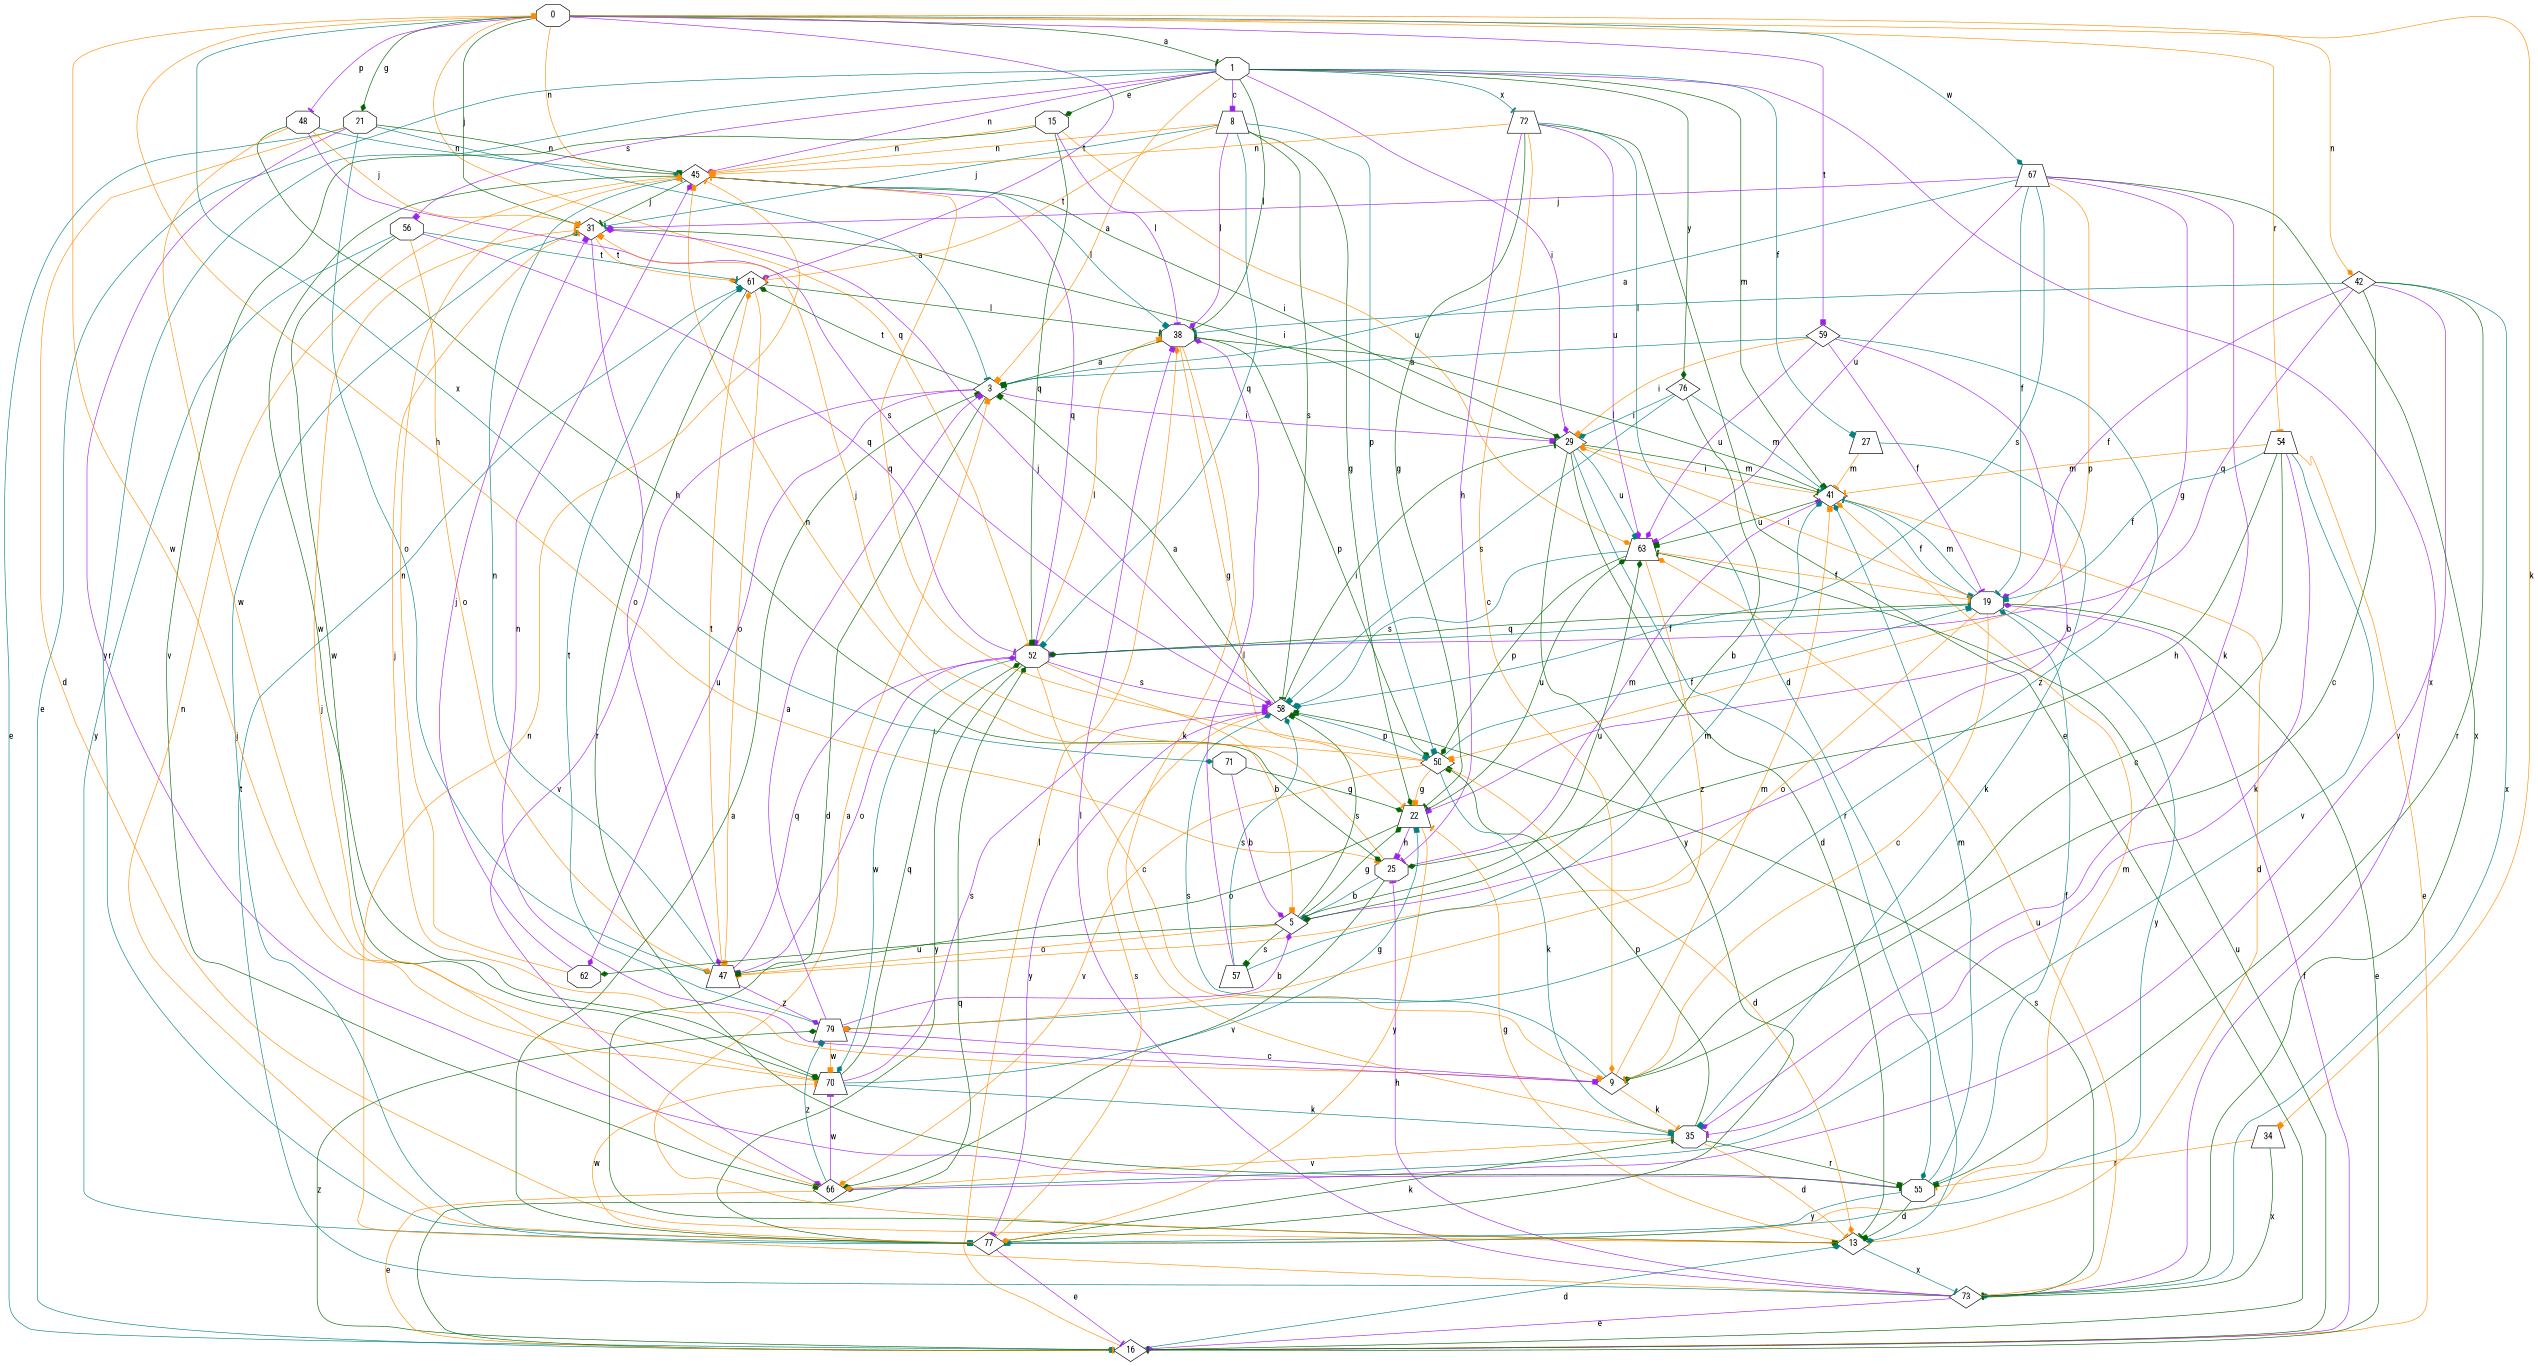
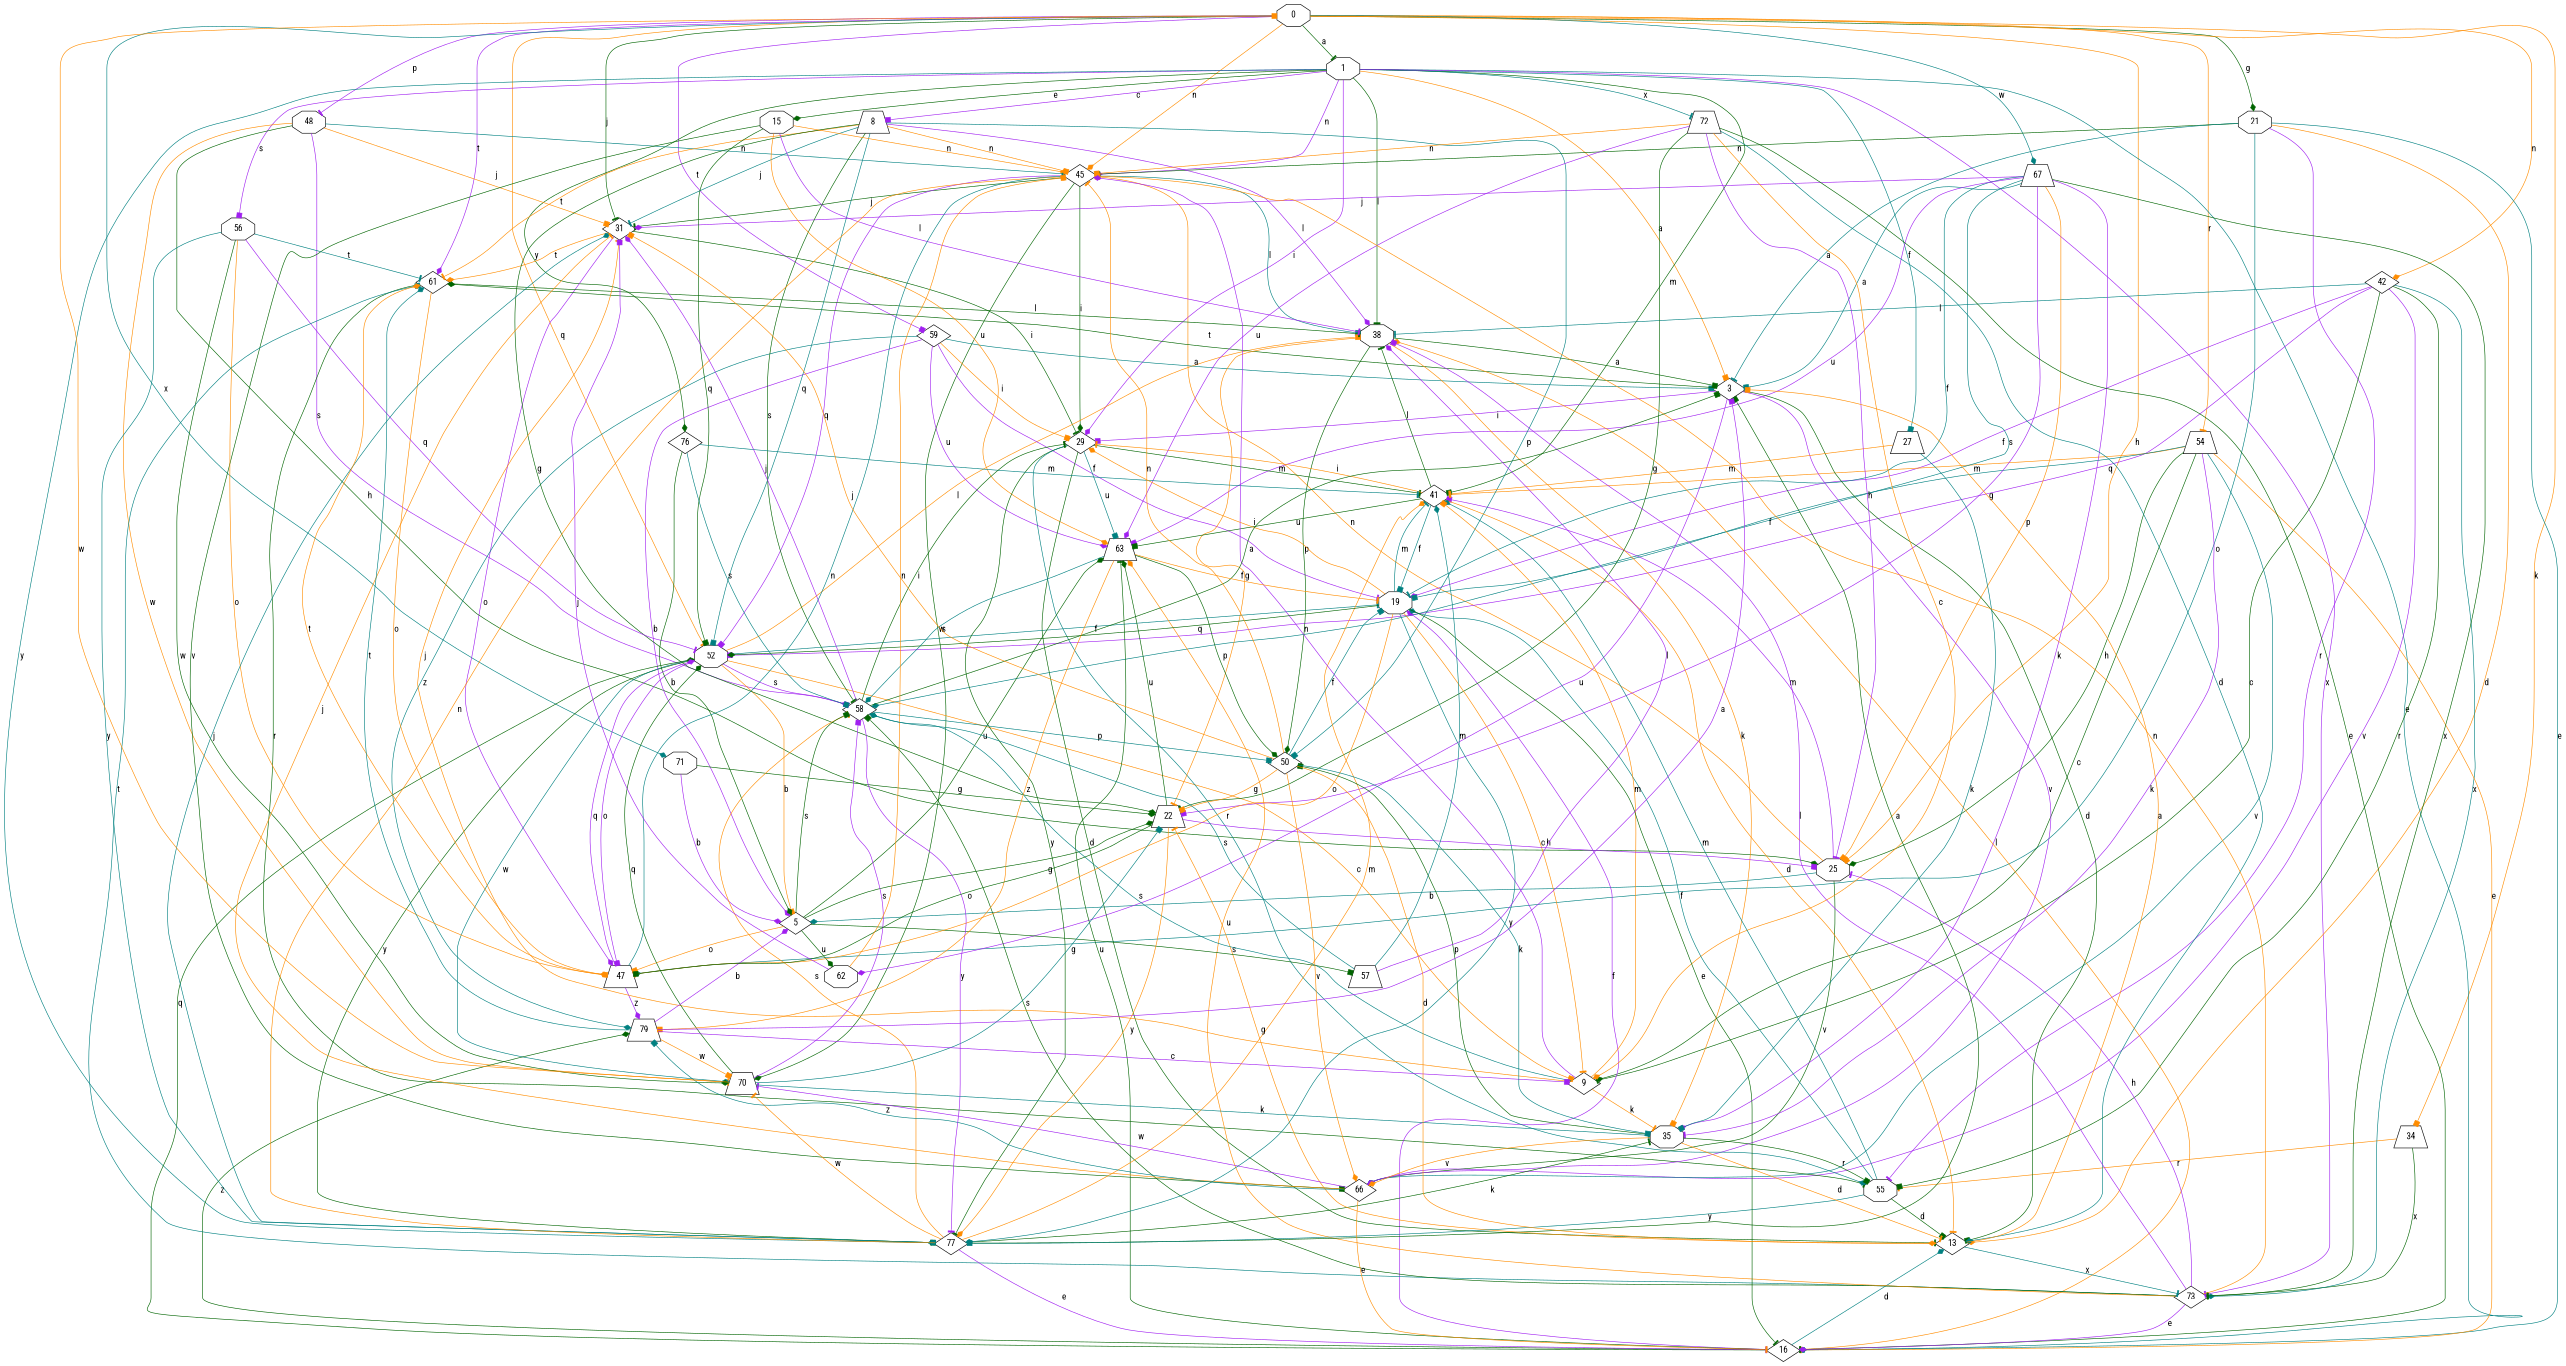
edge "48" -> "45": arrowhead diamond -> tee
edge "76" -> "29": removed, label "i"
edge "50" -> "45": label "q" -> "n"
edge "67" -> "50": now "67" -> "25"
